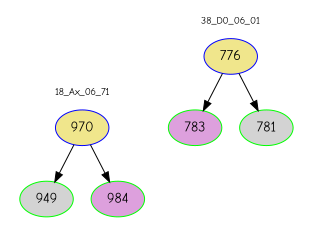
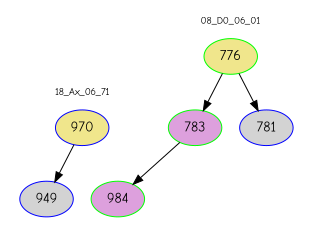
cluster "38_D0_06_01": label "38_D0_06_01" -> "08_D0_06_01"
node "776": color blue -> green
node "781": color green -> blue
edge "970" -> "984": now "783" -> "984"
node "949": color green -> blue
